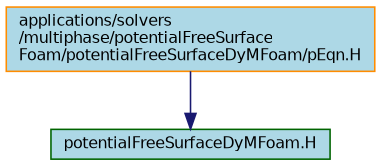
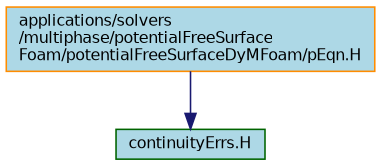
node "potentialFreeSurfaceDyMFoam.H": label "potentialFreeSurfaceDyMFoam.H" -> "continuityErrs.H"
